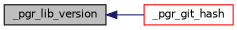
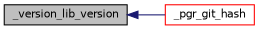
node "_pgr_lib_version": label "_pgr_lib_version" -> "_version_lib_version"
